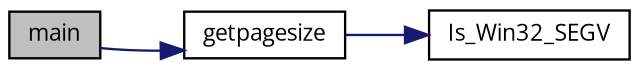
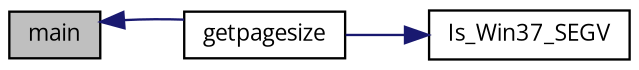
node "Is_Win32_SEGV": label "Is_Win32_SEGV" -> "Is_Win37_SEGV"
edge "main" -> "getpagesize": reversed
